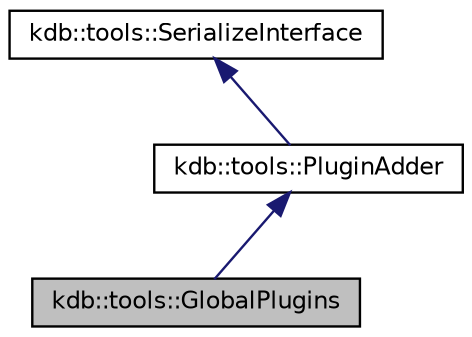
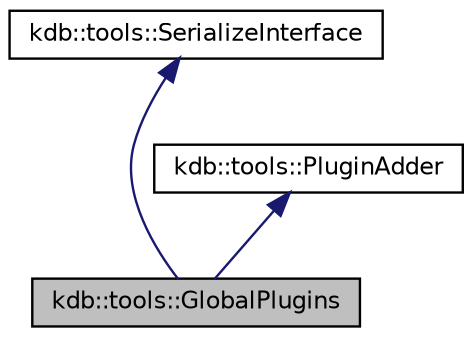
edge "kdb::tools::PluginAdder" -> "kdb::tools::SerializeInterface": now "kdb::tools::GlobalPlugins" -> "kdb::tools::SerializeInterface"
